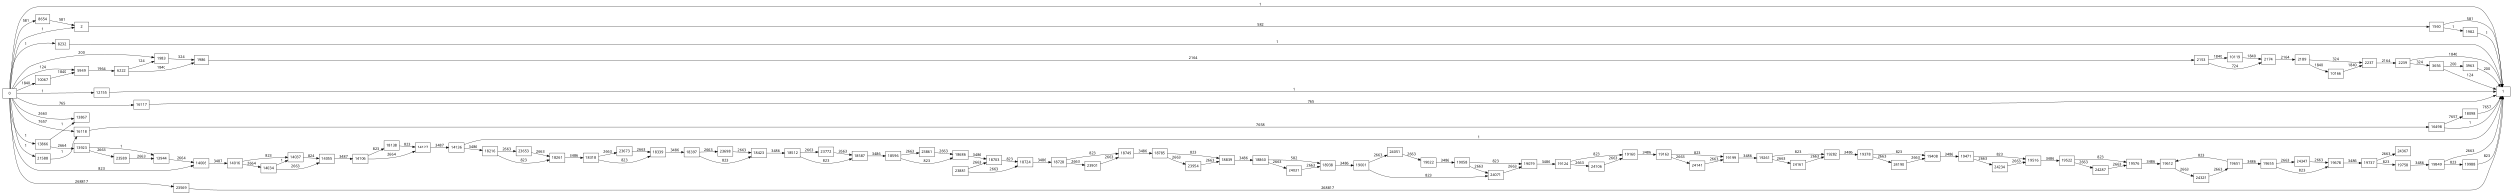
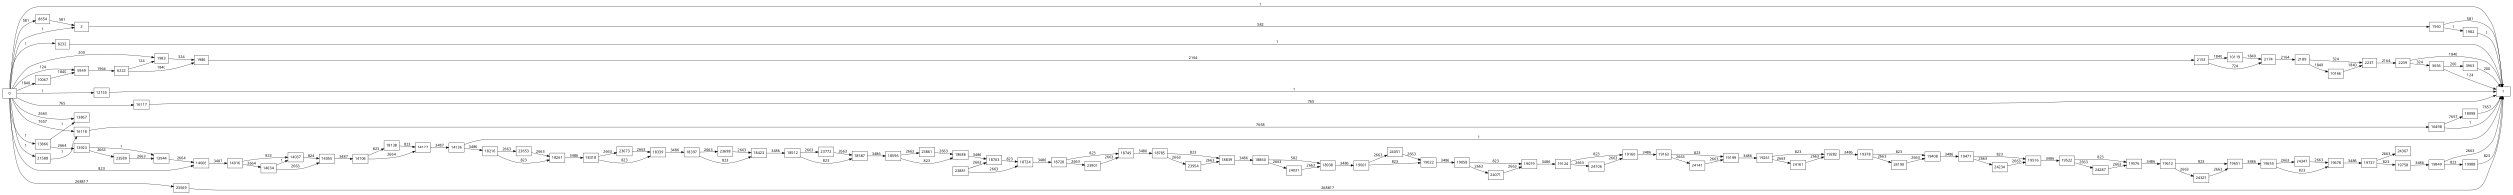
edge "19651" -> "19612": reversed
edge "19001" -> "24071": now "19001" -> "19022"
